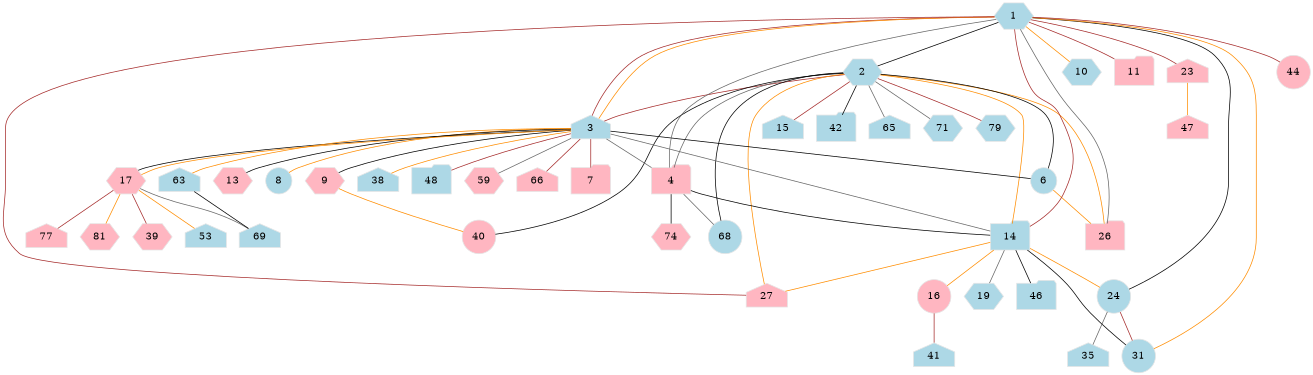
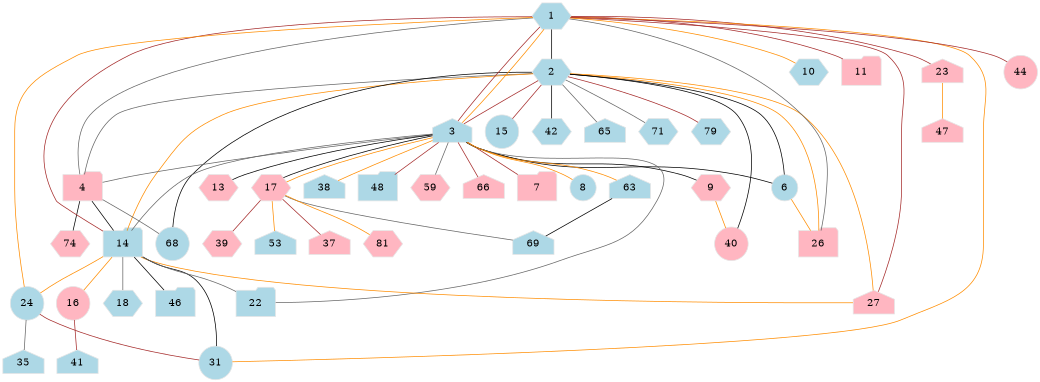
edge "1" -- "24": color black -> darkorange
node "15": shape house -> circle
node "42": shape folder -> hexagon
node "77": label "77" -> "37"
node "19": label "19" -> "18"
node "22": added
